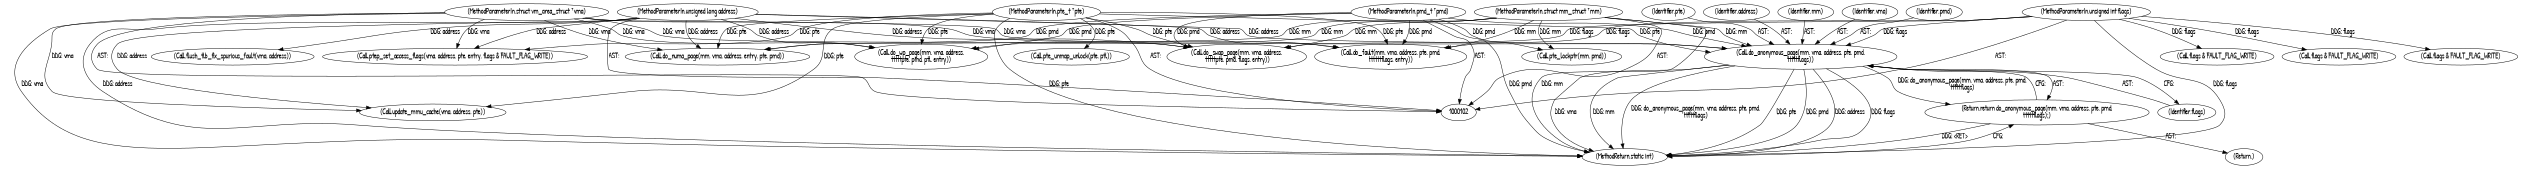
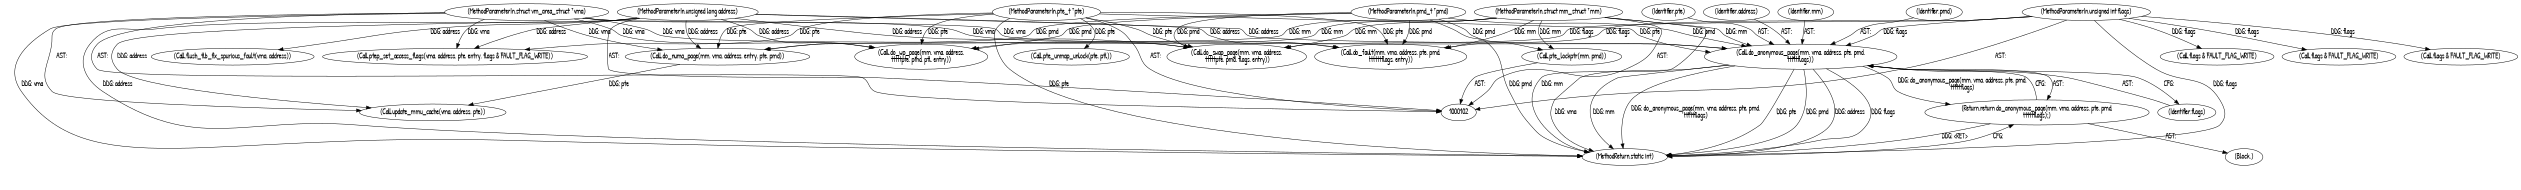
node "(Identifier,vma)": removed
edge "(MethodParameterIn,pmd_t *pmd)" -> "1000102": now "(Call,pte_lockptr(mm, pmd))" -> "1000102"
edge "(MethodParameterIn,struct vm_area_struct *vma)" -> "(Call,update_mmu_cache(vma, address, pte))": label "DDG: vma" -> "AST: "
edge "(MethodParameterIn,pte_t *pte)" -> "(Call,update_mmu_cache(vma, address, pte))": now "(Call,do_numa_page(mm, vma, address, entry, pte, pmd))" -> "(Call,update_mmu_cache(vma, address, pte))"
node "(Return,)": label "(Return,)" -> "(Block,)"
